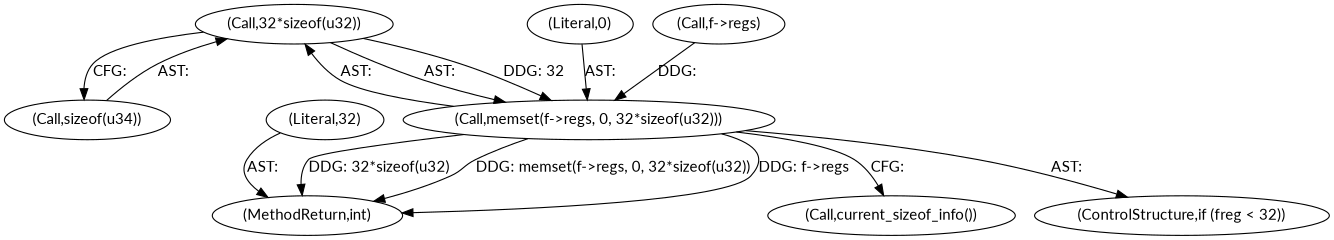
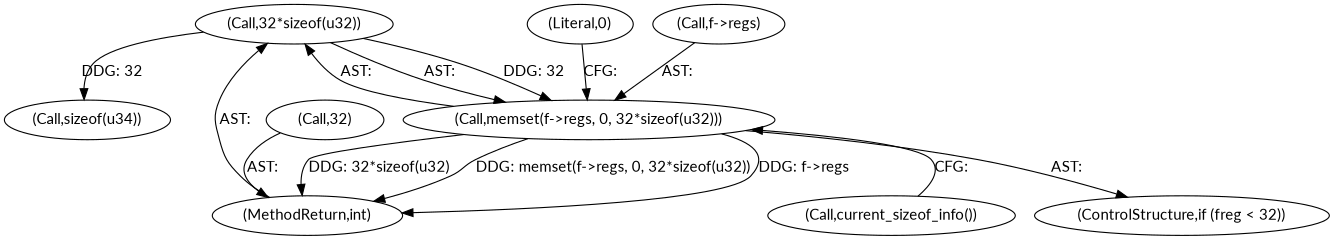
edge "(Call,sizeof(u34))" -> "(Call,32*sizeof(u32))": now "(MethodReturn,int)" -> "(Call,32*sizeof(u32))"
edge "(Call,32*sizeof(u32))" -> "(Call,sizeof(u34))": label "CFG: " -> "DDG: 32"
edge "(Literal,0)" -> "(Call,memset(f->regs, 0, 32*sizeof(u32)))": label "AST: " -> "CFG: "
edge "(Call,f->regs)" -> "(Call,memset(f->regs, 0, 32*sizeof(u32)))": label "DDG: " -> "AST: "
node "(Literal,32)": label "(Literal,32)" -> "(Call,32)"
edge "(Call,memset(f->regs, 0, 32*sizeof(u32)))" -> "(Call,current_sizeof_info())": reversed
